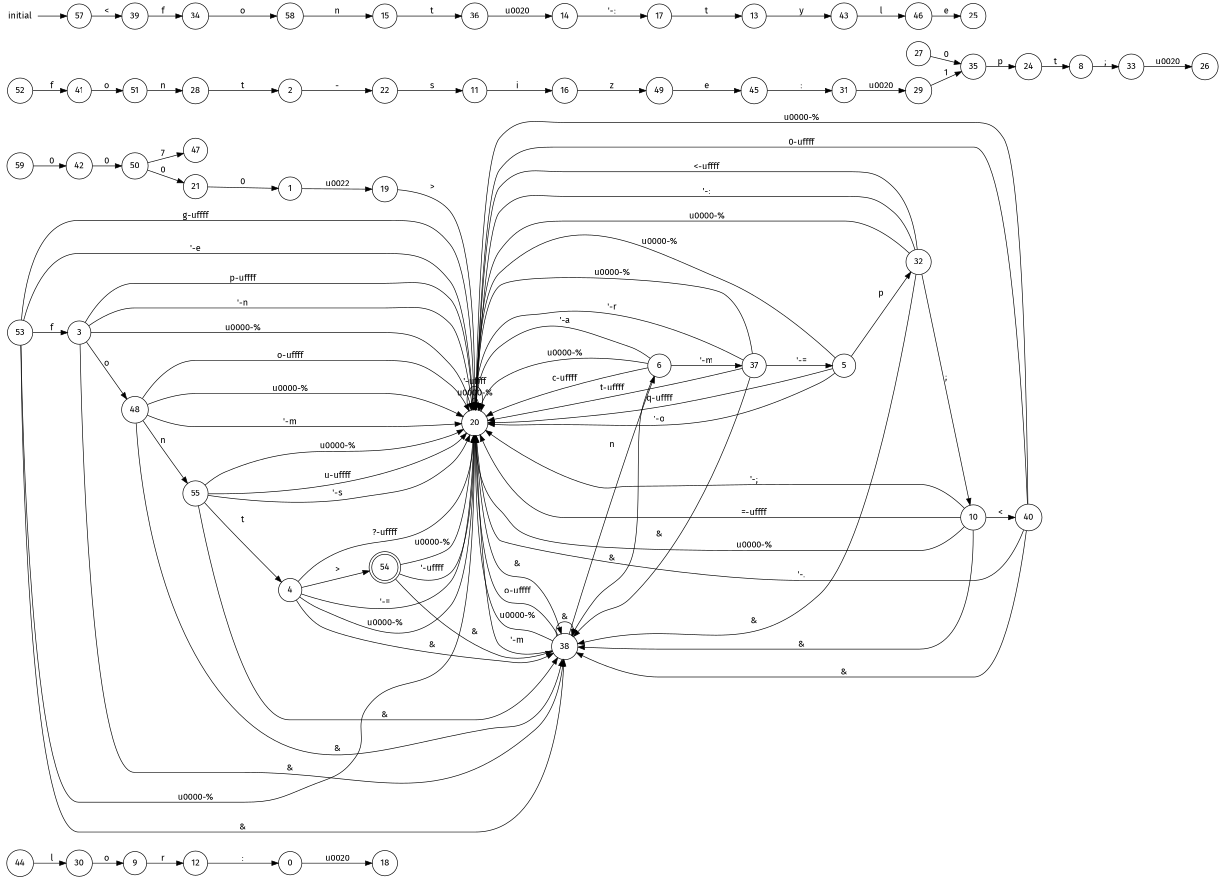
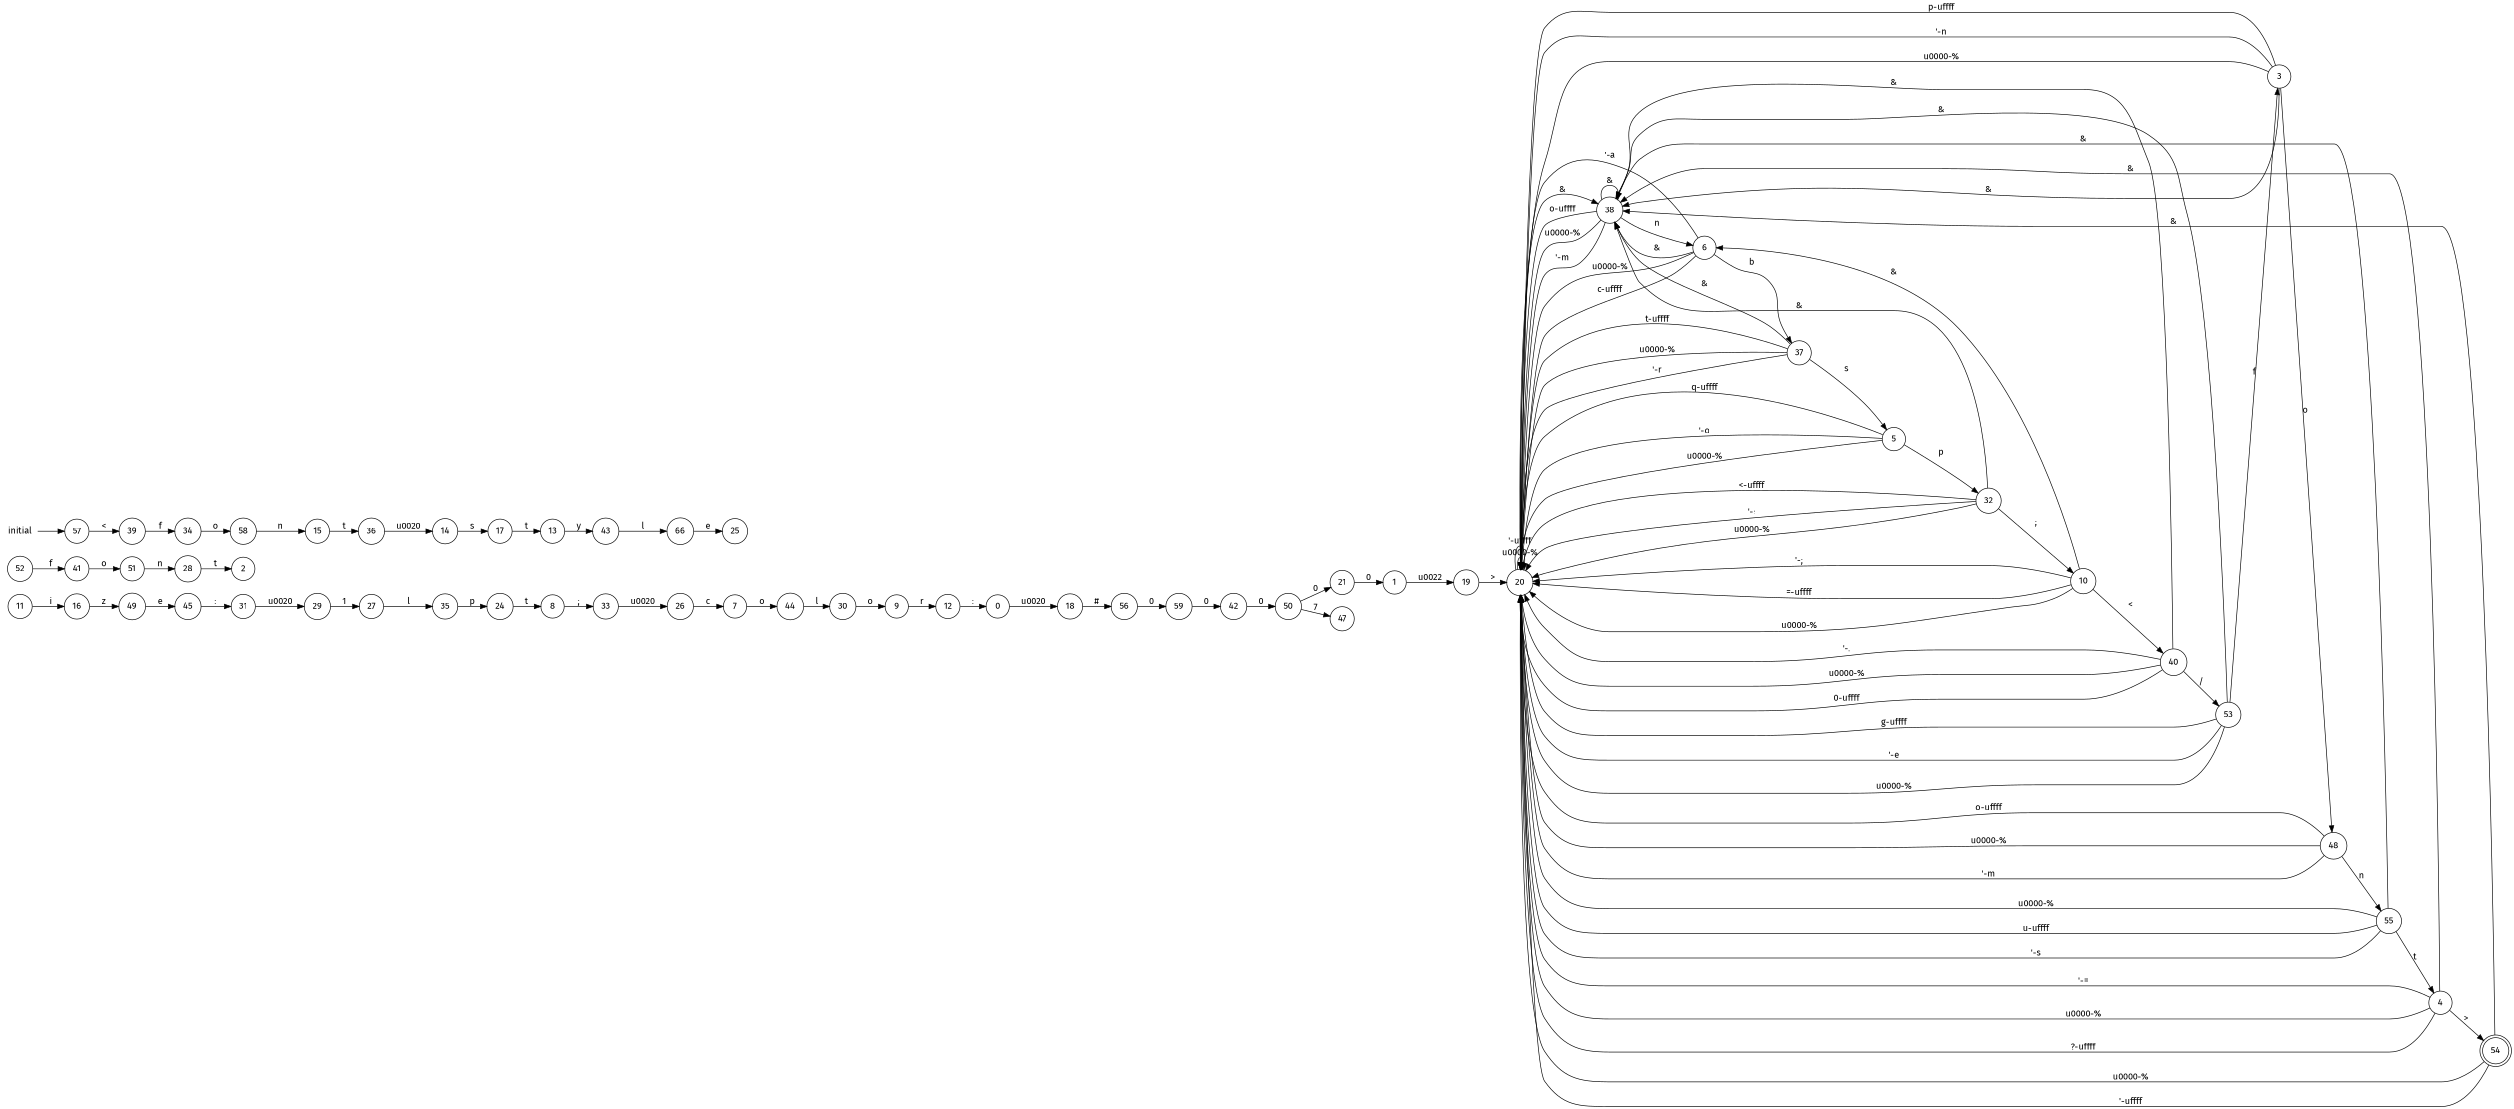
edge "14" -> "17": label "'-:" -> "s"
node "46": label "46" -> "66"
edge "27" -> "35": label "0" -> "l"
edge "29" -> "35": now "29" -> "27"
node "22": removed
edge "6" -> "37": label "'-m" -> "b"
edge "37" -> "5": label "'-=" -> "s"
node "7": added
node "56": added
edge "10" -> "38": now "10" -> "6"
edge "40" -> "53": added, label "/"
edge "48" -> "38": removed, label "&"
